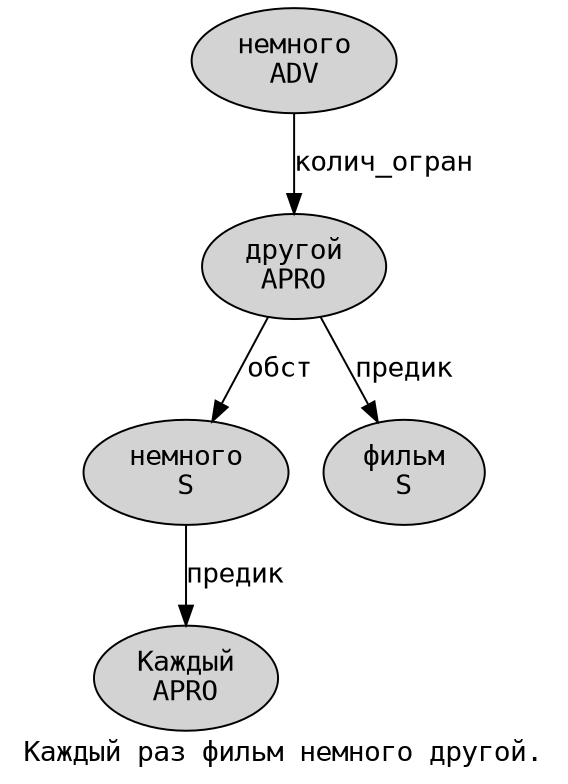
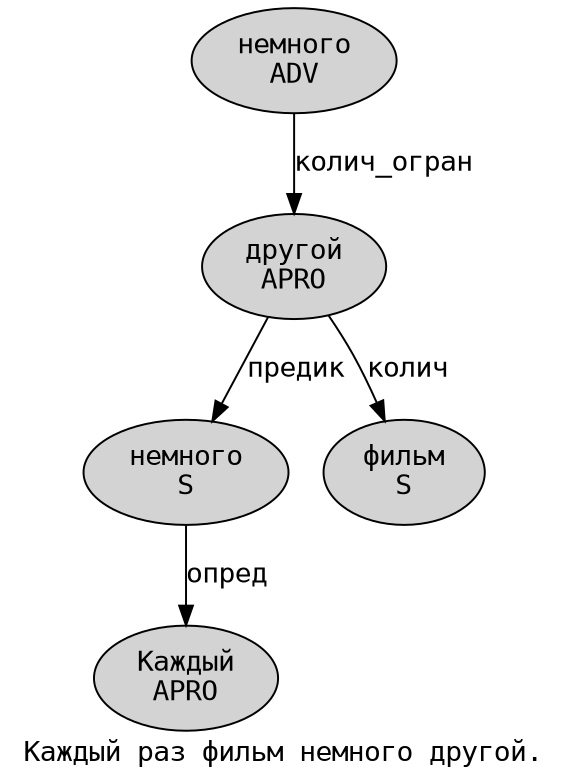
edge "другой APRO" -> "немного S": label "обст" -> "предик"
edge "другой APRO" -> "фильм S": label "предик" -> "колич"
edge "немного S" -> "Каждый APRO": label "предик" -> "опред"
